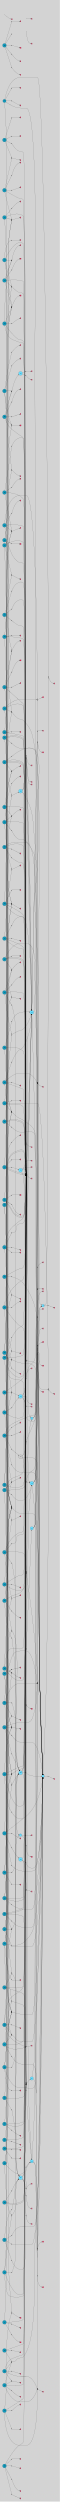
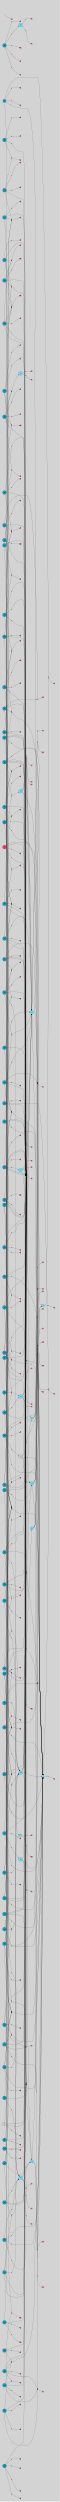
node "T662": added
node "T698": fillcolor #1199bb -> #ff3366
node "T264": removed
node "T11": removed
node "T671": fillcolor #1199bb -> #cccccc
